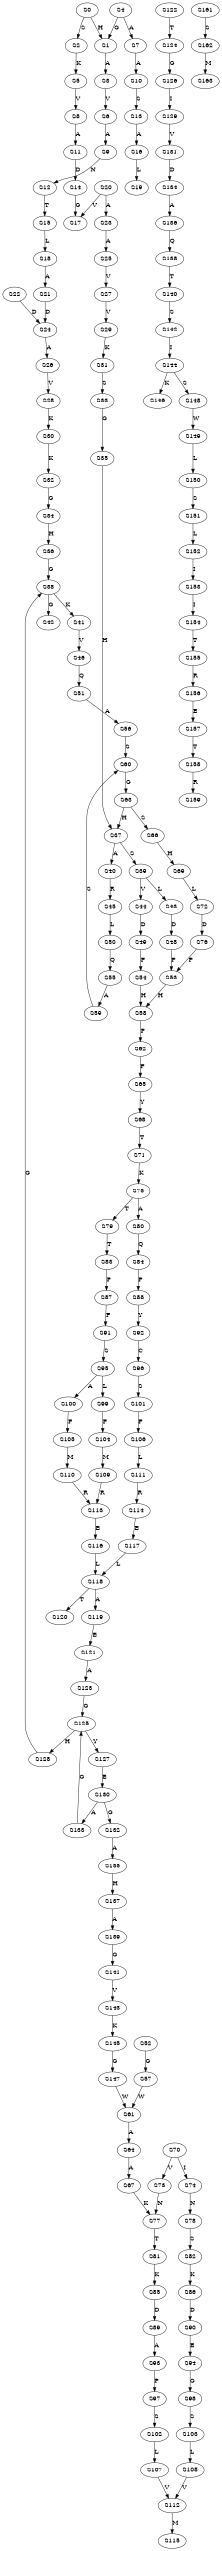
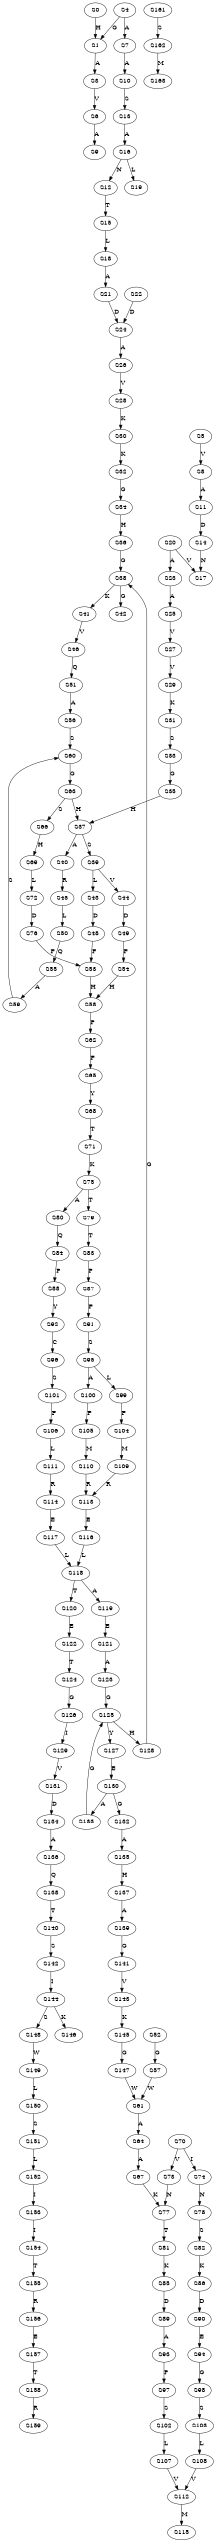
node "S2": removed
edge "S9" -> "S12": now "S16" -> "S12"
edge "S14" -> "S17": label "G" -> "N"
edge "S120" -> "S122": added, label "E"
